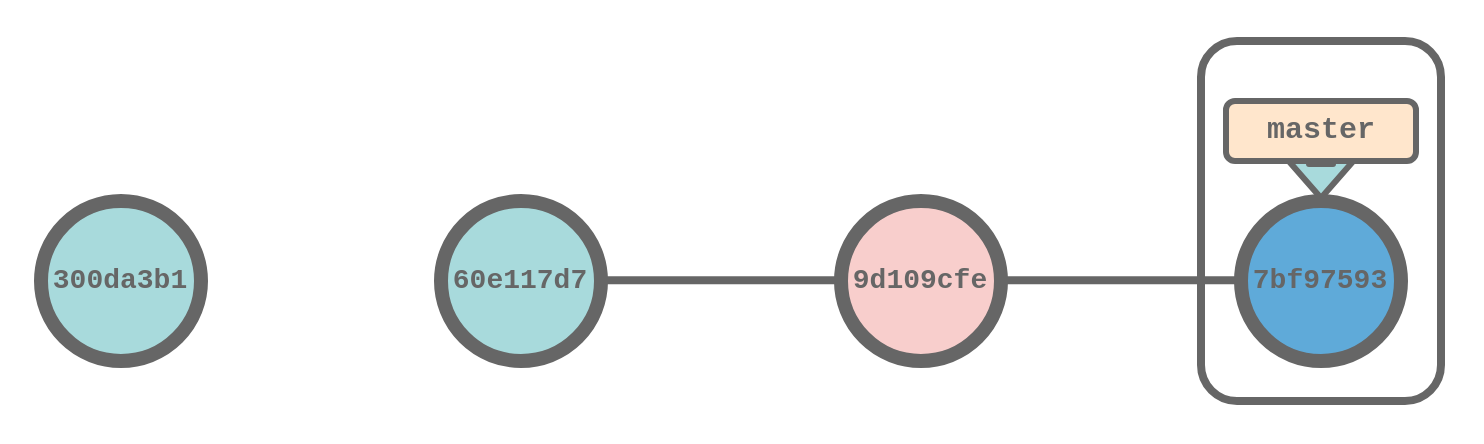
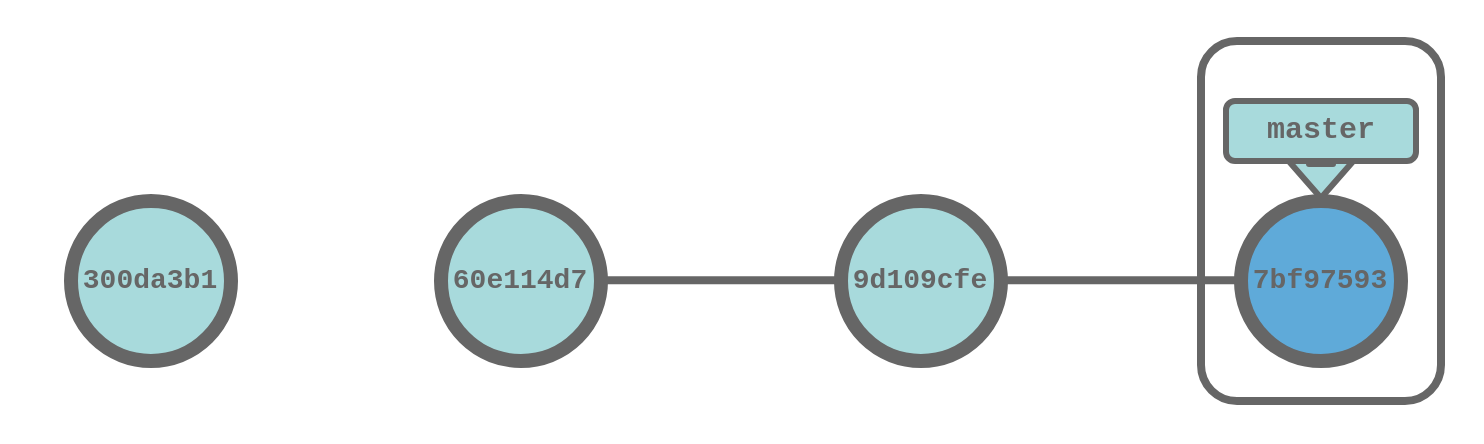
node "master": fillcolor #ffe6cc -> #a8dadc
node "300da3b1": moved (121, 281) -> (151, 281)
node "60e117d7": label "60e117d7" -> "60e114d7"
node "9d109cfe": fillcolor #f8cecc -> #a8dadc
